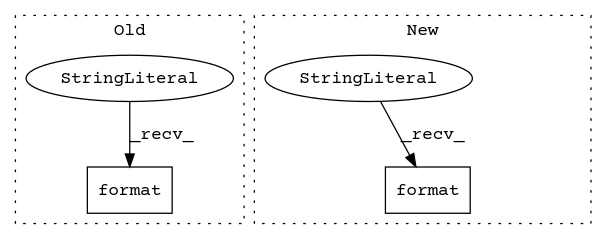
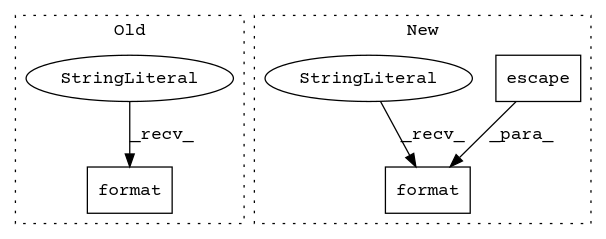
node "escape": added
